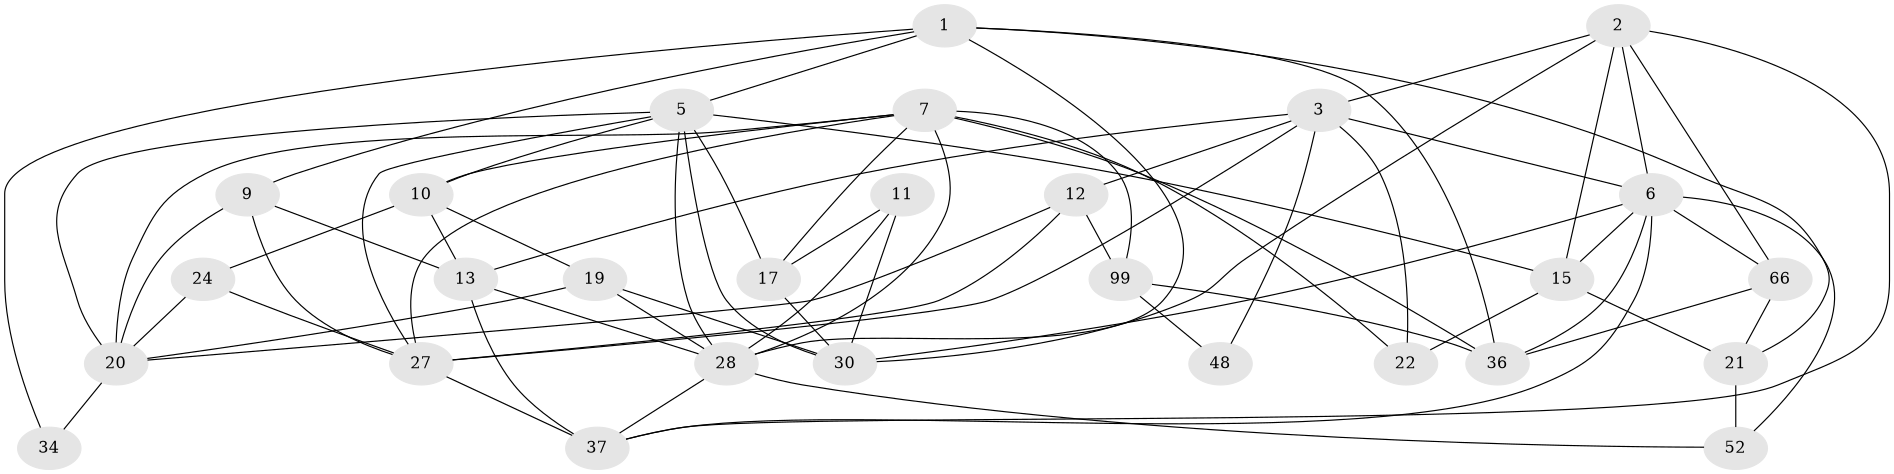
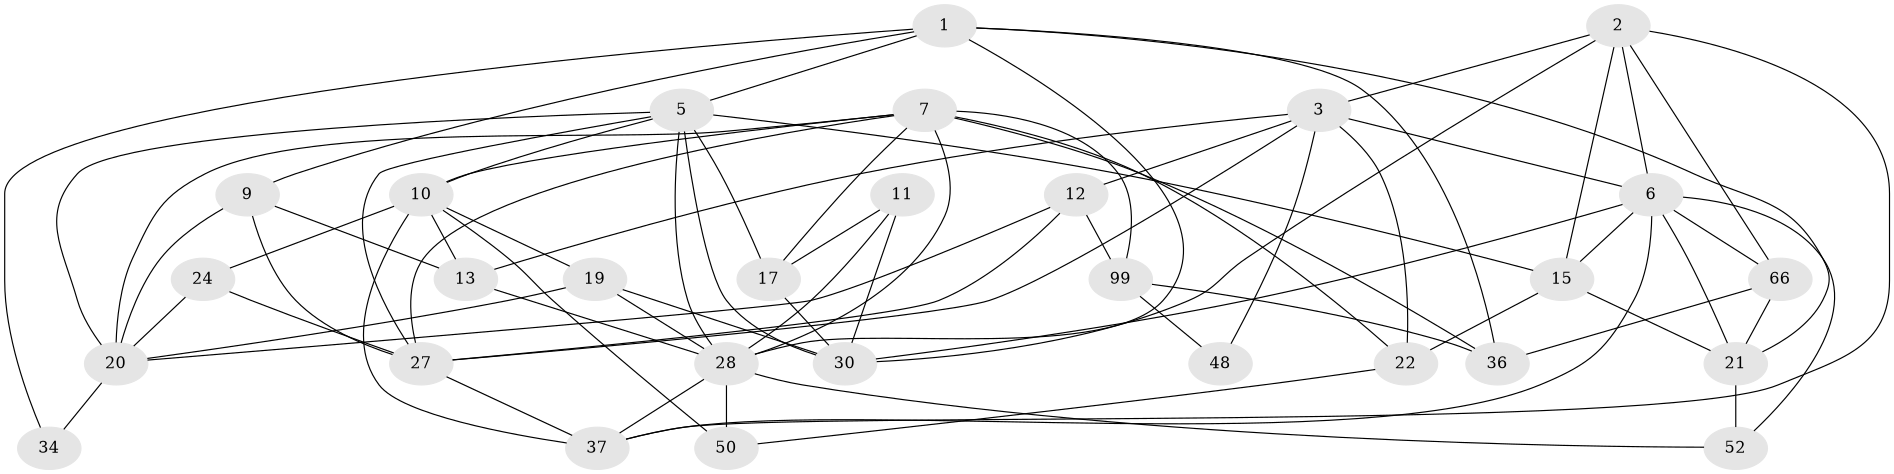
edge "6" -- "36": now "6" -- "21"
edge "13" -- "37": now "10" -- "37"
node "50": added
